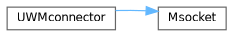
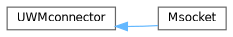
edge "UWMconnector" -> "Msocket": reversed
